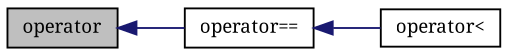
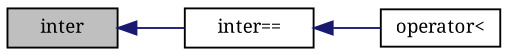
node "operator": label "operator" -> "inter"
node "operator==": label "operator==" -> "inter=="
